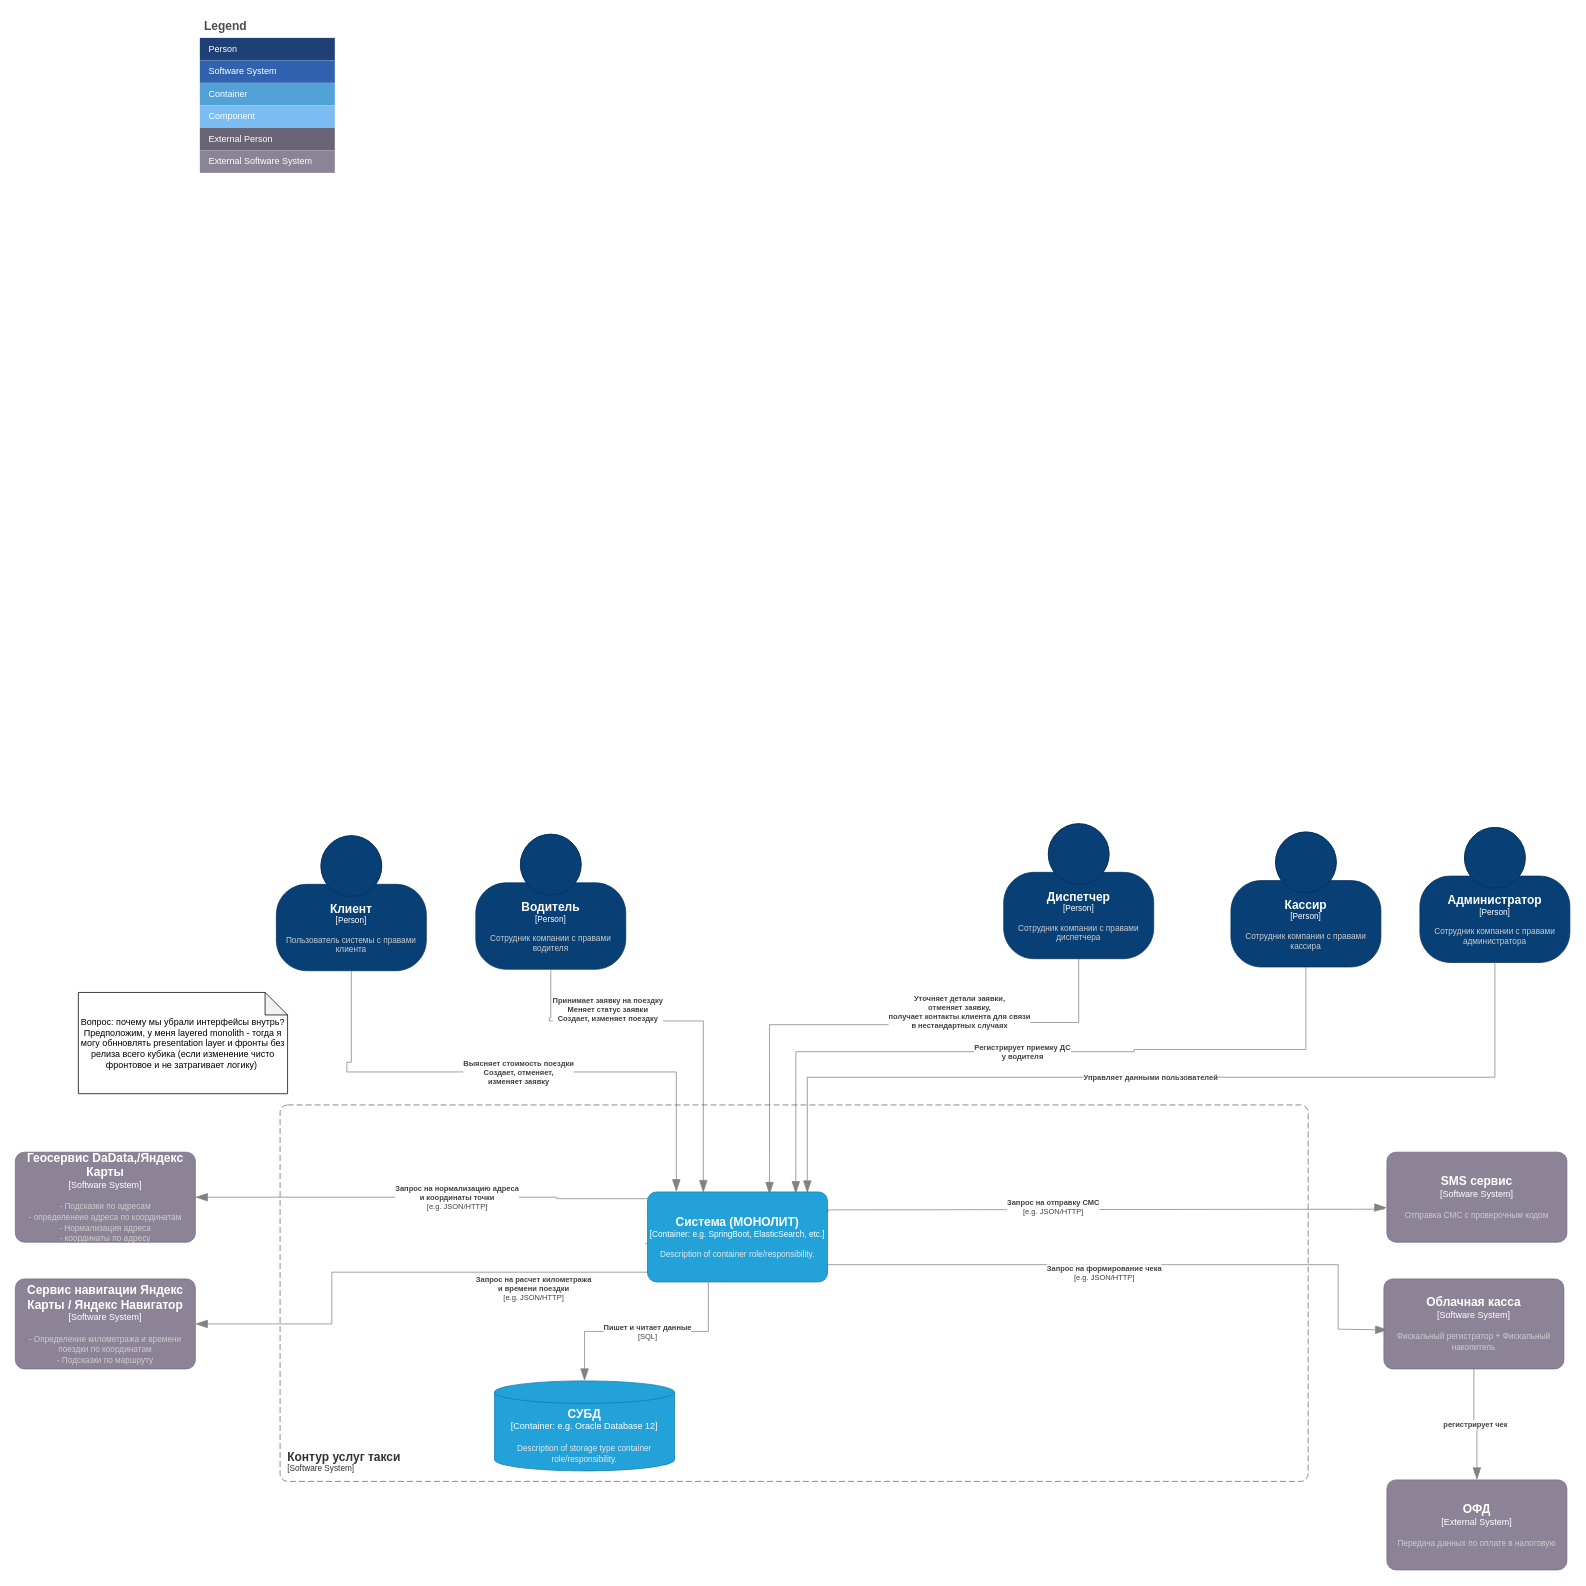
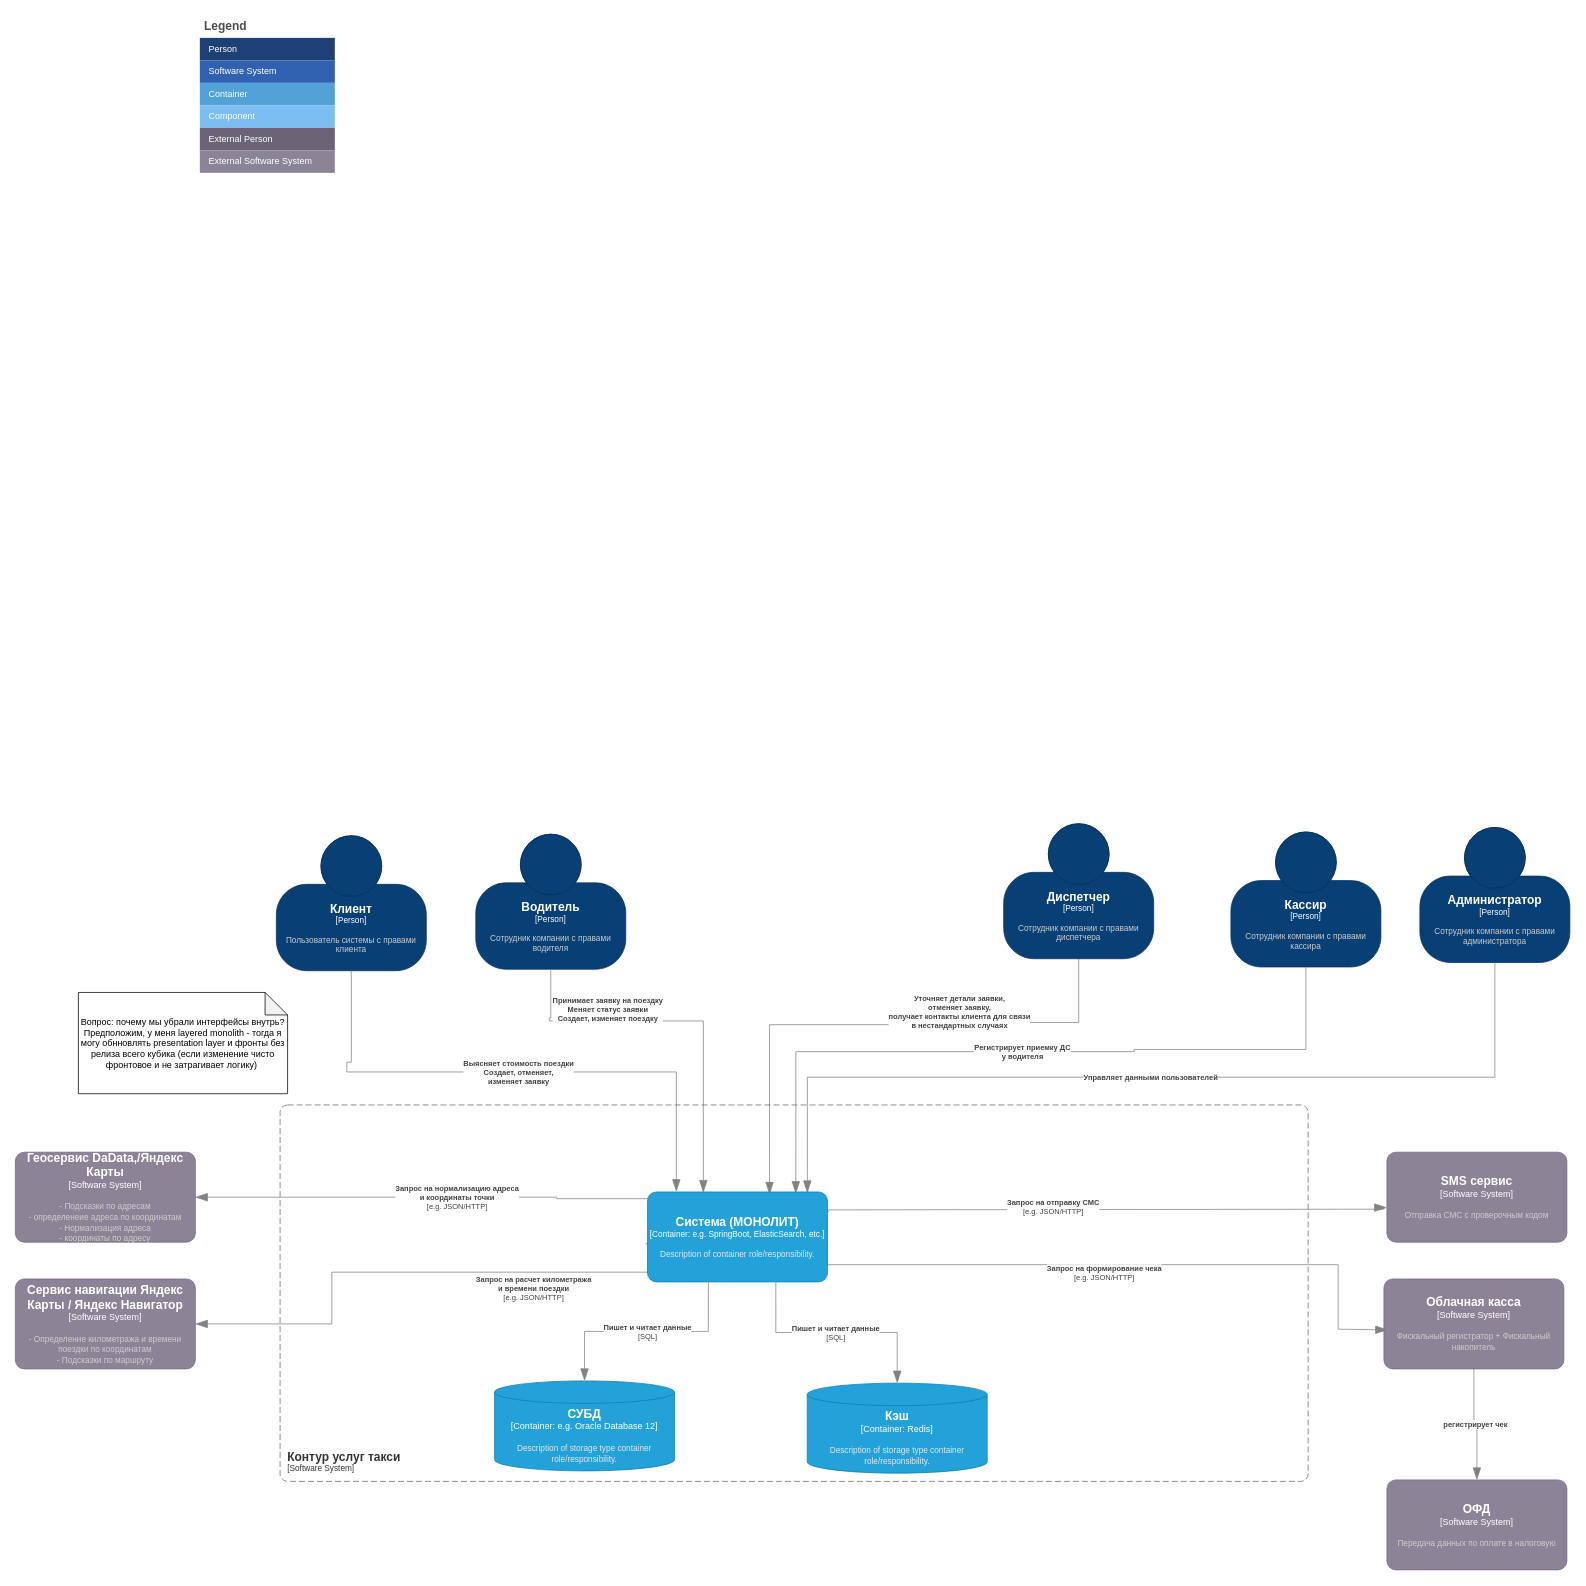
edge "Система (МОНОЛИТ) [Container: e.g. SpringBoot, ElasticSearch, etc.] Description of container role/responsibility." -> "Кэш [Container: Redis] Description of storage type container role/responsibility.": added, label "Пишет и читает данные [SQL]"
node "Кэш [Container: Redis] Description of storage type container role/responsibility.": added
node "ОФД [External System] Передача данных по оплате в налоговую": label "ОФД [External System] Передача данных по оплате в налоговую" -> "ОФД [Software System] Передача данных по оплате в налоговую"
